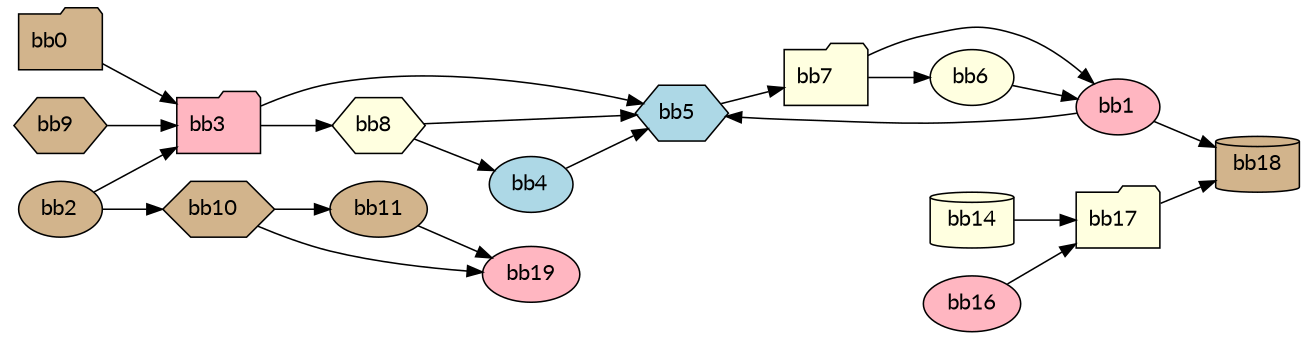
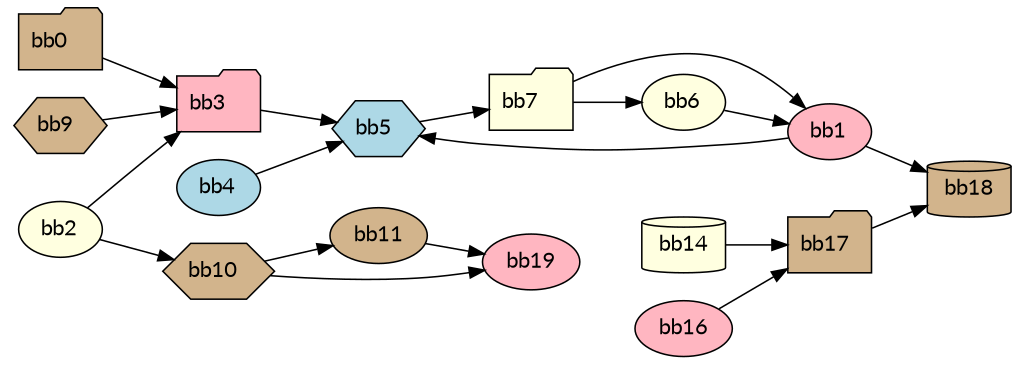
node "bb8": removed
node "bb2": fillcolor tan -> lightyellow
node "bb17": fillcolor lightyellow -> tan
